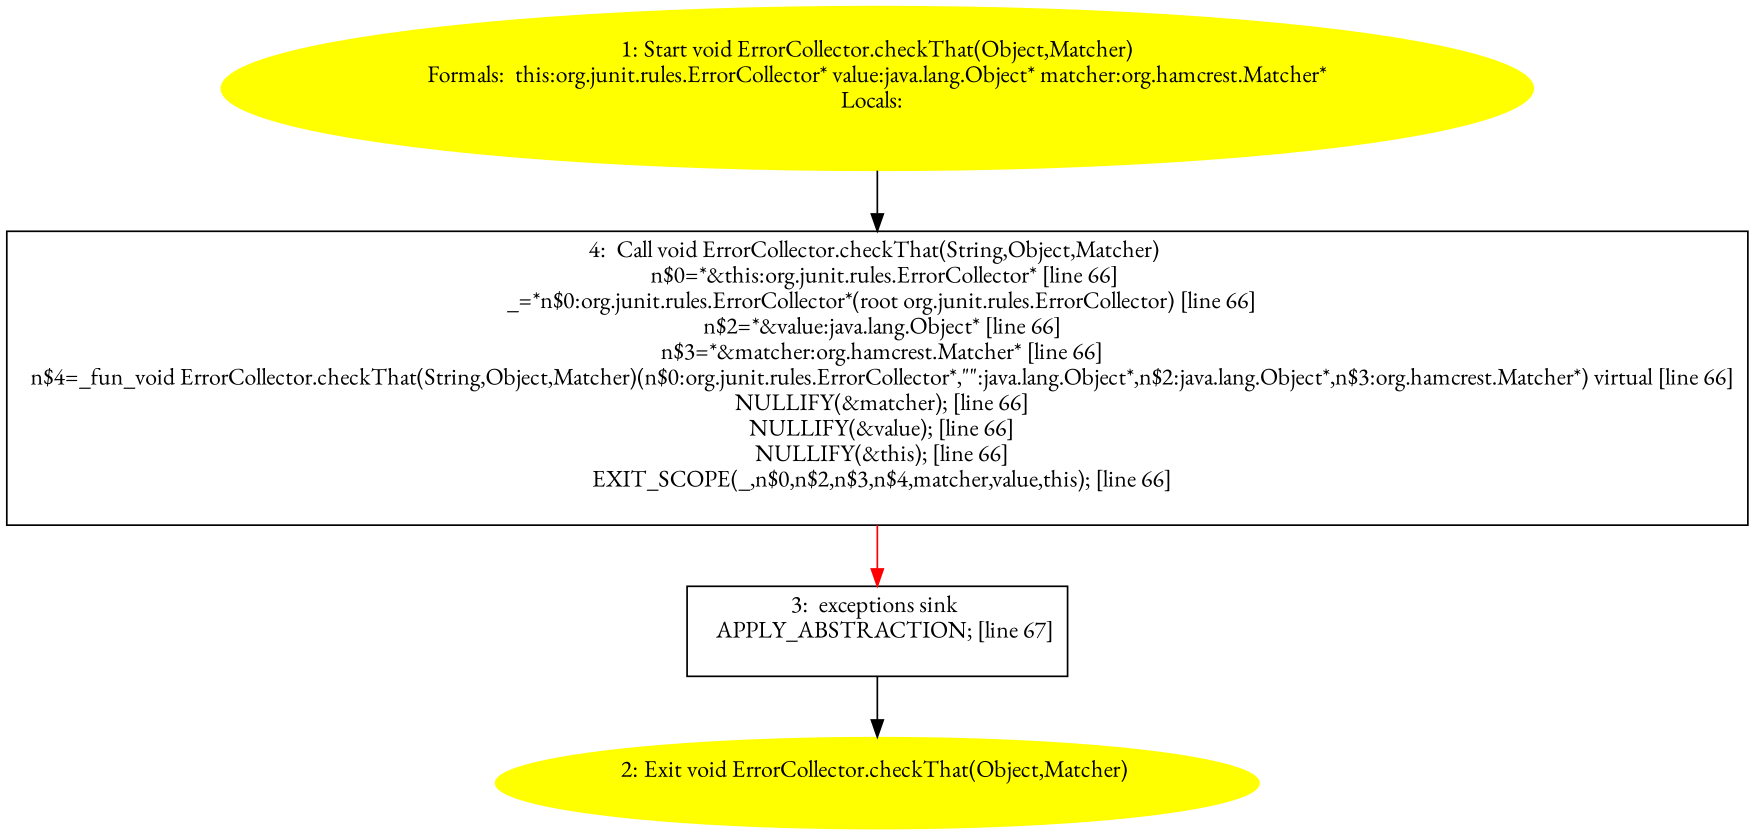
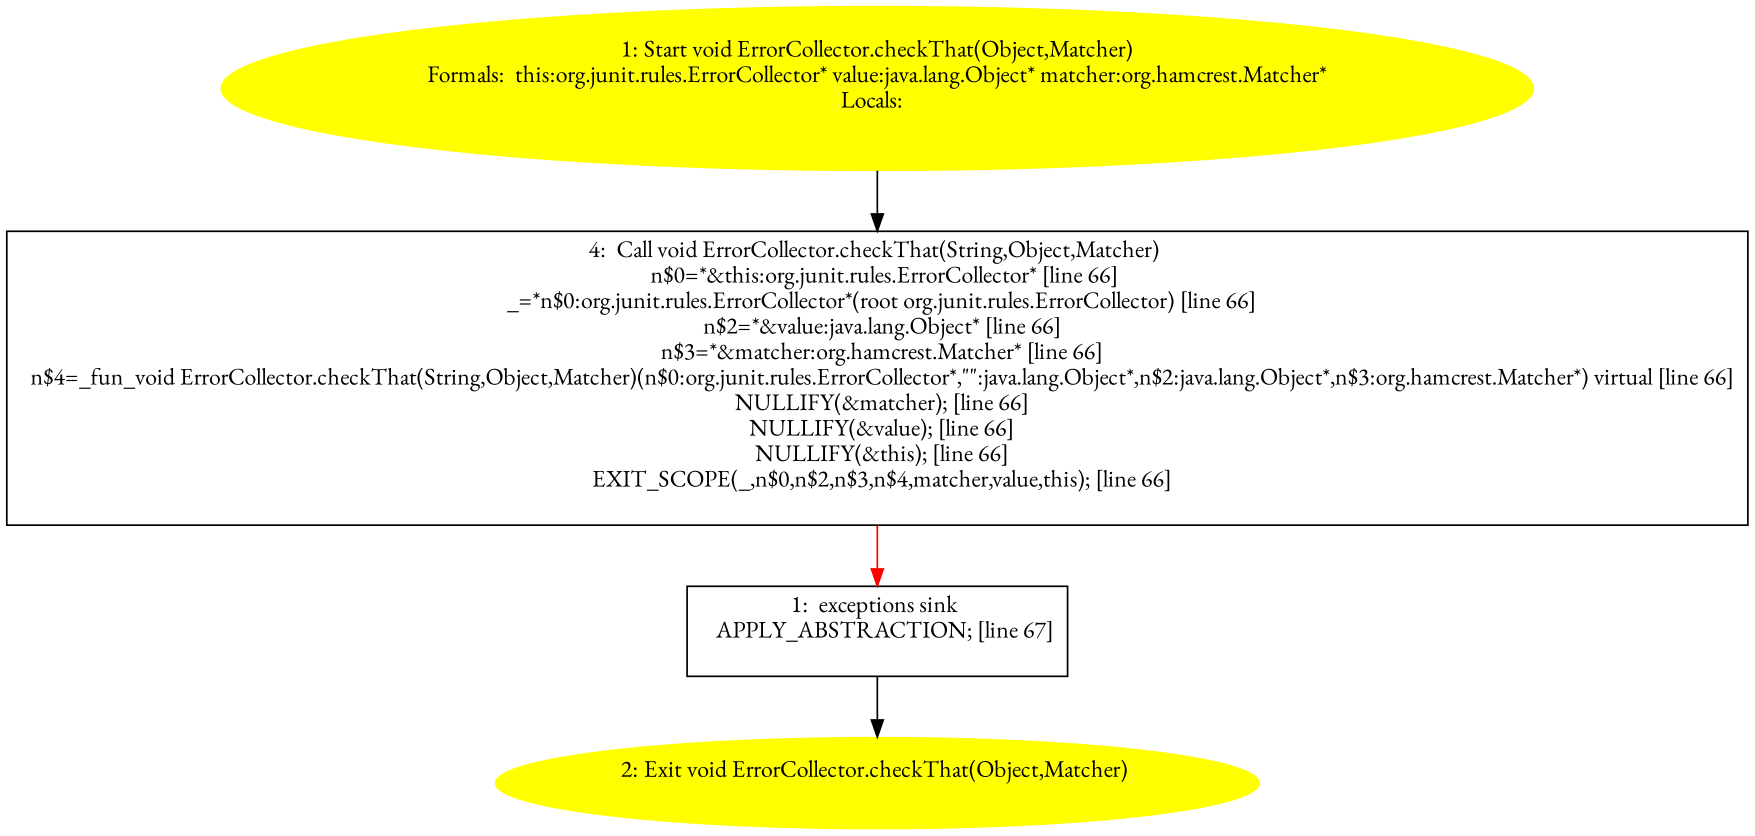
node "3:  exceptions sink APPLY_ABSTRACTION; [line 67]": label "3:  exceptions sink APPLY_ABSTRACTION; [line 67]" -> "1:  exceptions sink APPLY_ABSTRACTION; [line 67]"
